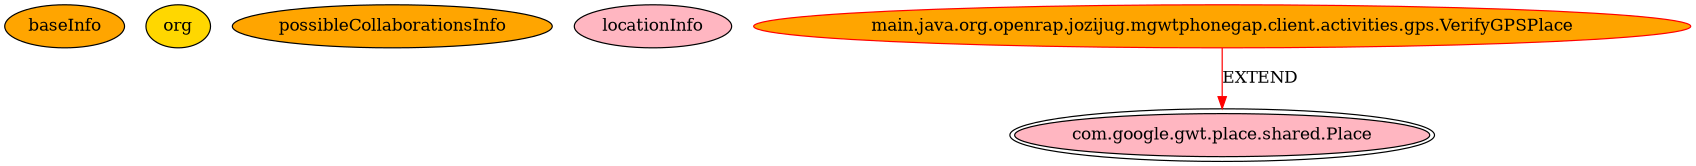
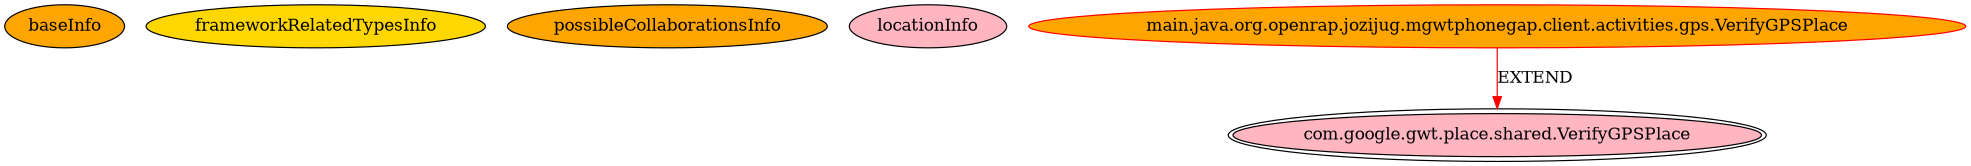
node "org": label "org" -> "frameworkRelatedTypesInfo"
node "com.google.gwt.place.shared.Place": label "com.google.gwt.place.shared.Place" -> "com.google.gwt.place.shared.VerifyGPSPlace"
